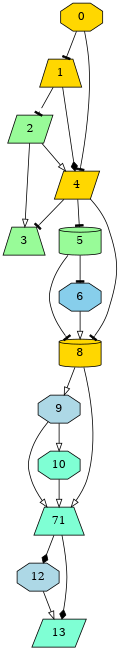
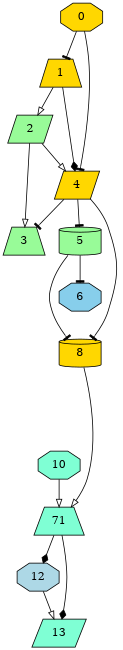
edge "1" -> "2": arrowhead tee -> onormal
edge "6" -> "8": removed
node "9": removed
